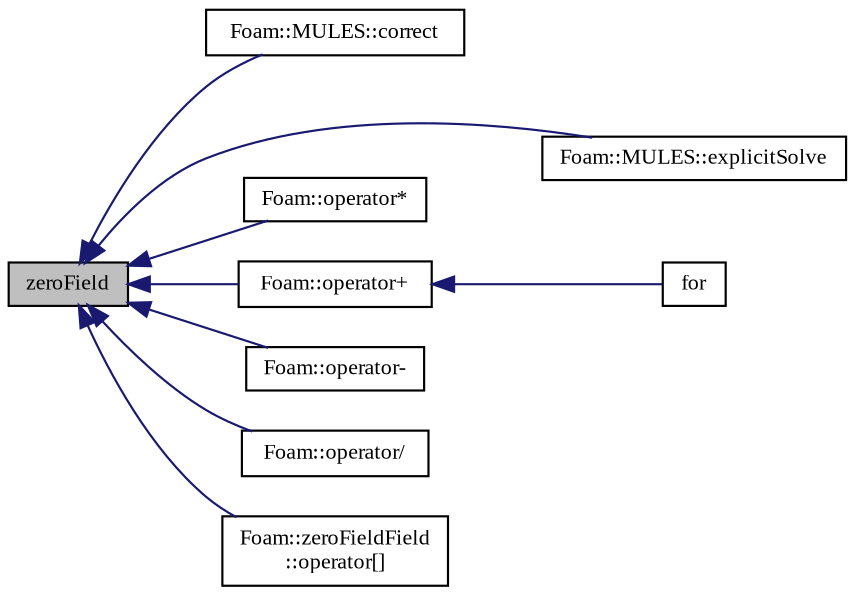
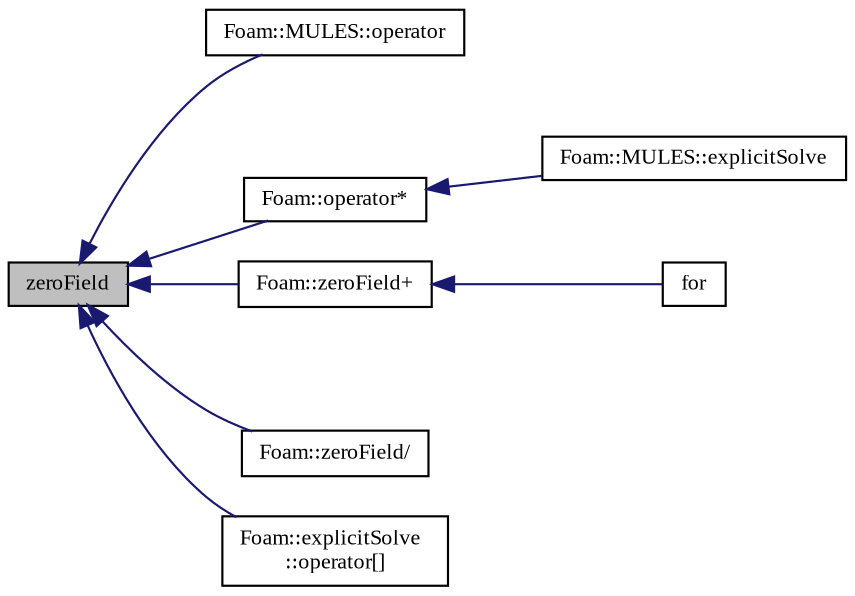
node "Foam::MULES::correct": label "Foam::MULES::correct" -> "Foam::MULES::operator"
edge "Foam::MULES::explicitSolve" -> "zeroField": now "Foam::MULES::explicitSolve" -> "Foam::operator*"
node "Foam::operator+": label "Foam::operator+" -> "Foam::zeroField+"
node "Foam::operator-": removed
node "Foam::operator/": label "Foam::operator/" -> "Foam::zeroField/"
node "Foam::zeroFieldField ::operator[]": label "Foam::zeroFieldField ::operator[]" -> "Foam::explicitSolve ::operator[]"
